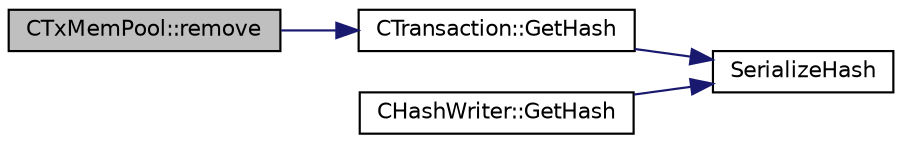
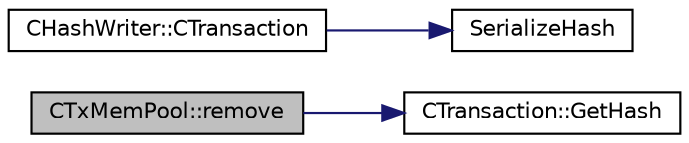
edge "CTransaction::GetHash" -> "SerializeHash": removed
node "CHashWriter::GetHash": label "CHashWriter::GetHash" -> "CHashWriter::CTransaction"
